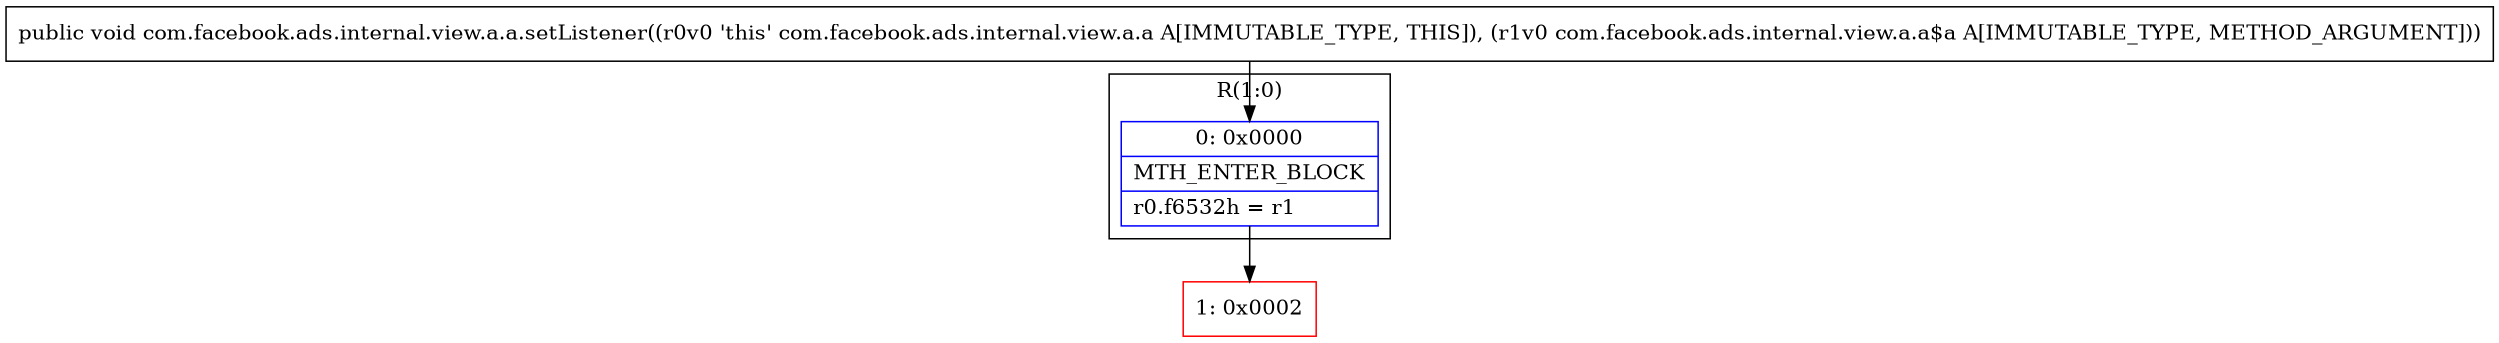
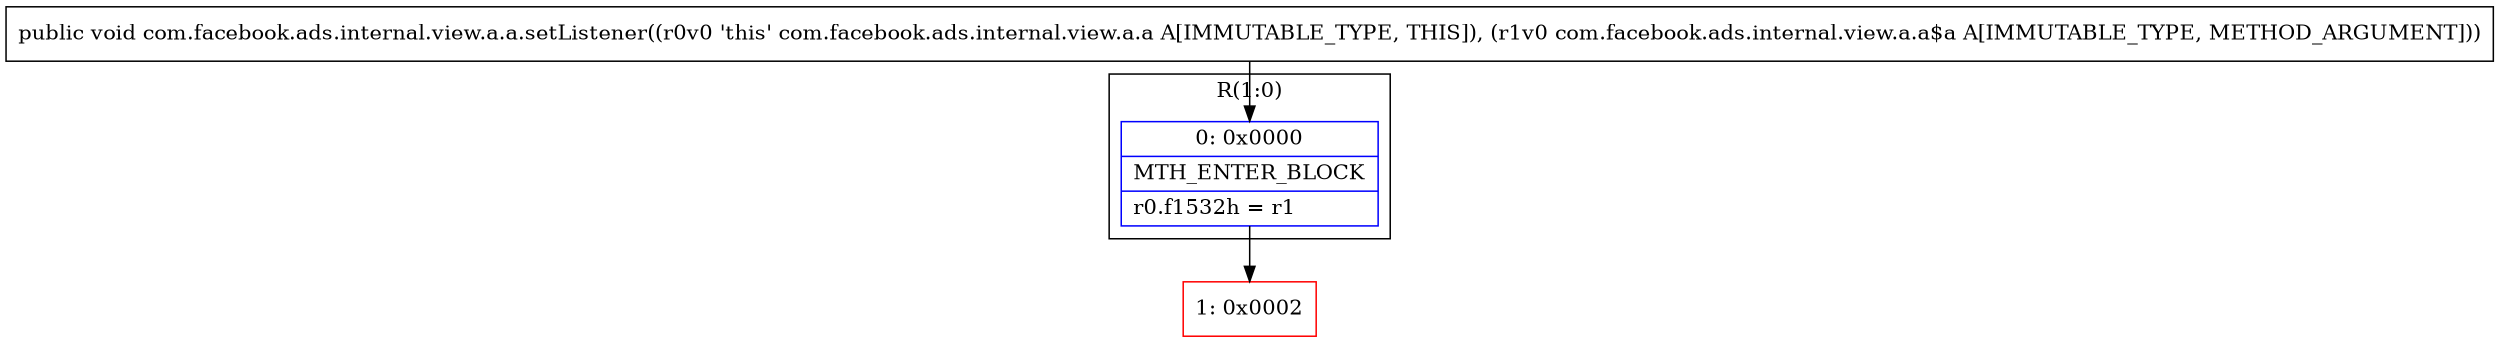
node "0: 0x0000": text "r0.f6532h = r1" -> "r0.f1532h = r1"
